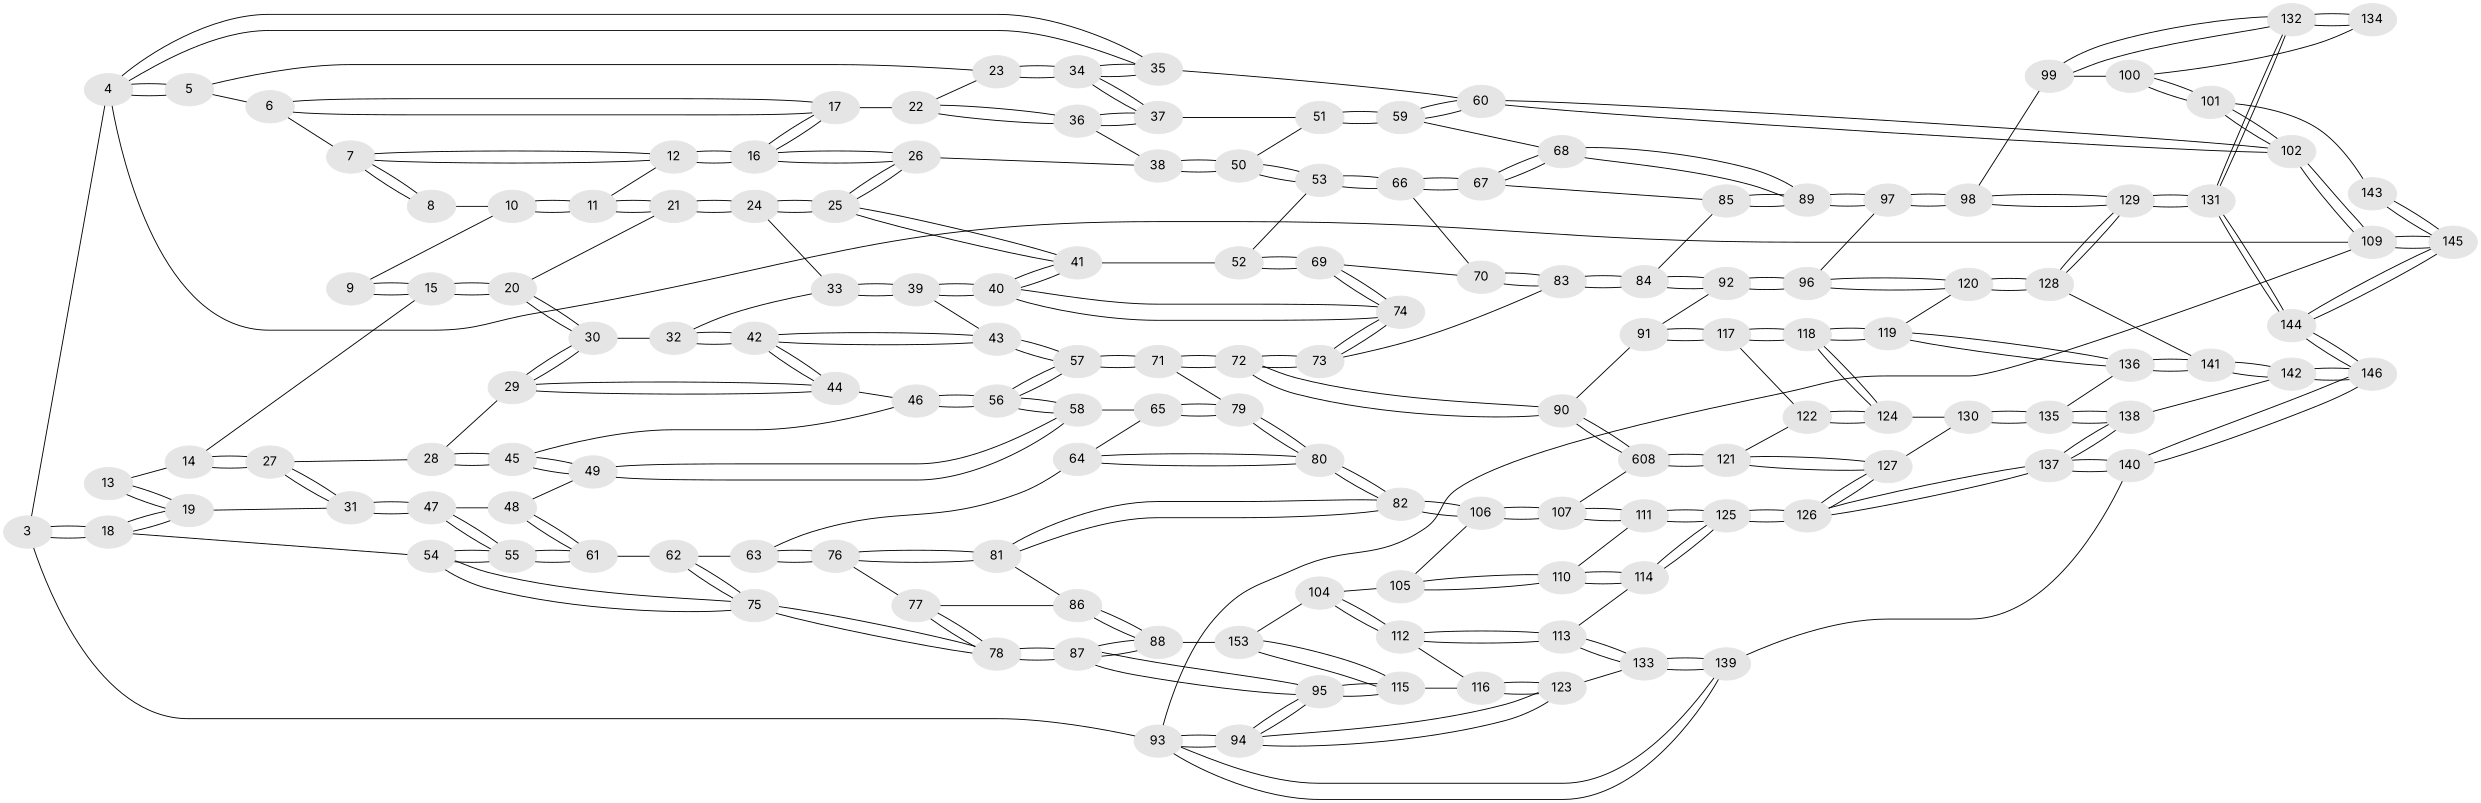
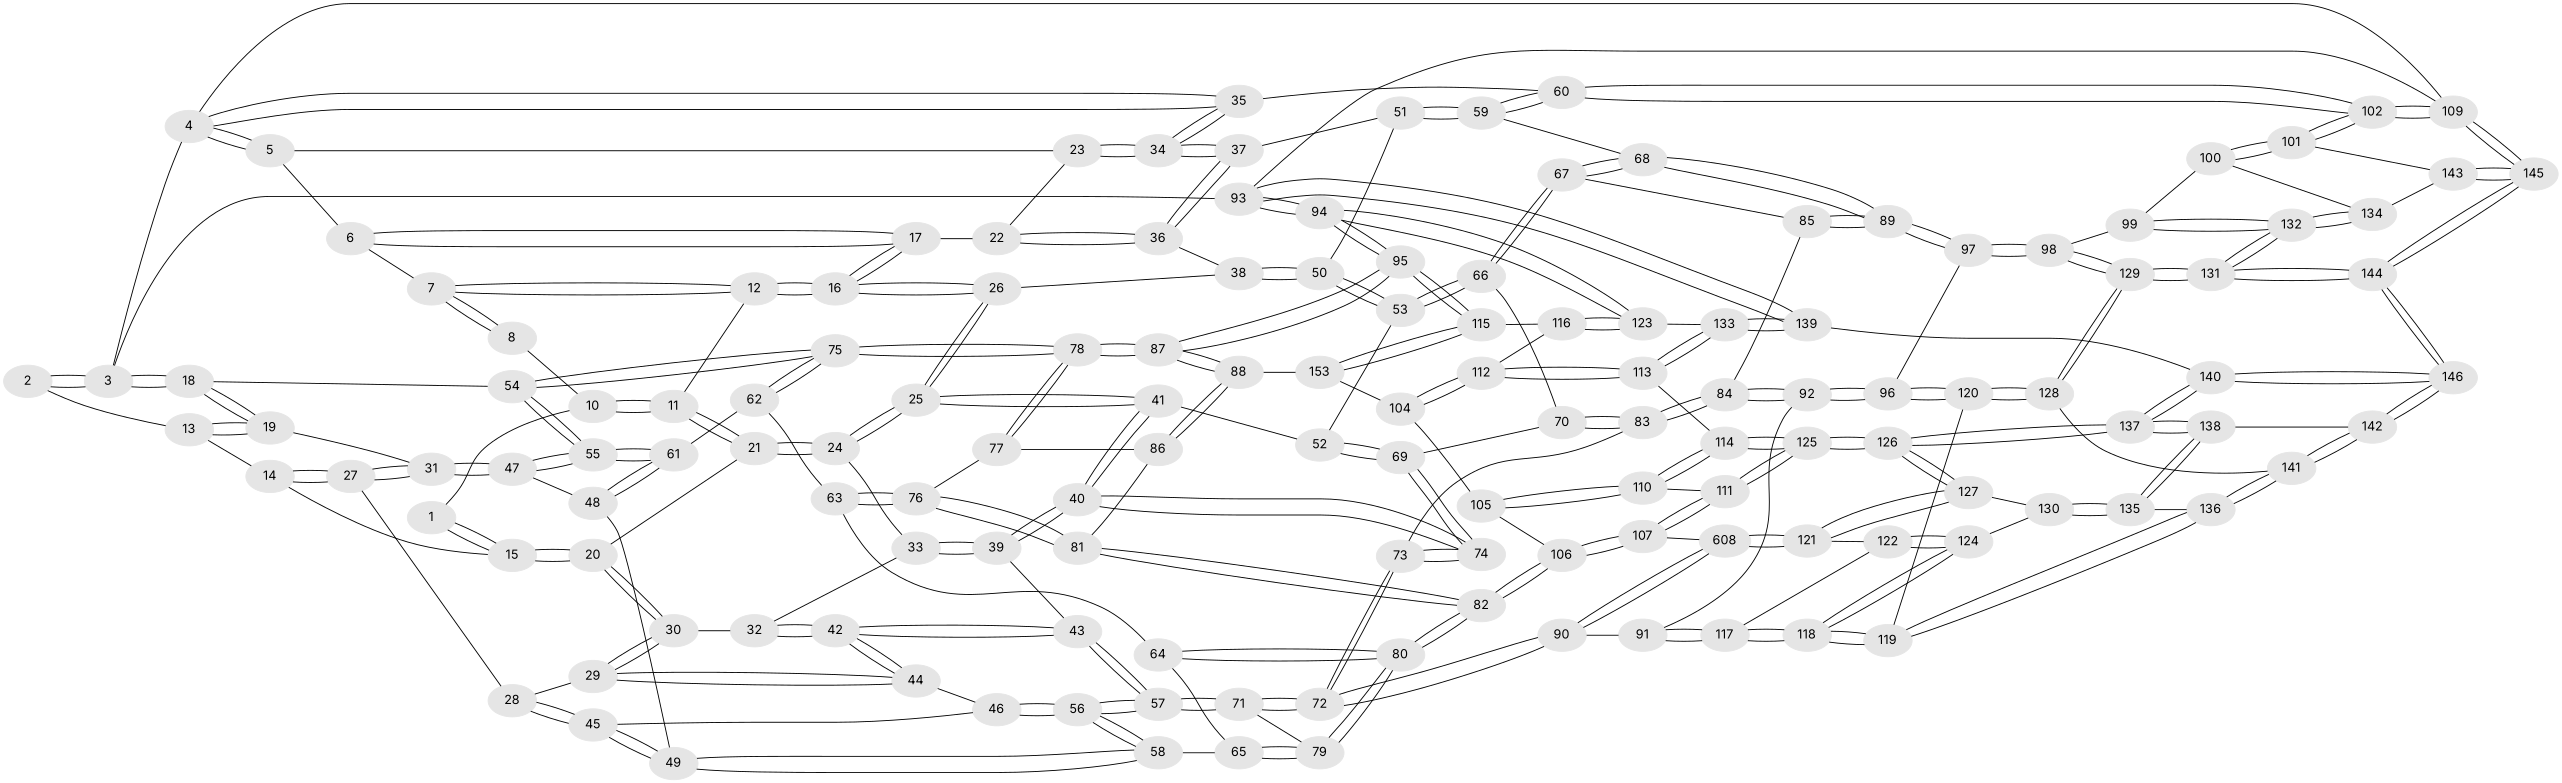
edge "143" -- "134": added
node "9": label "9" -> "1"
node "2": added
